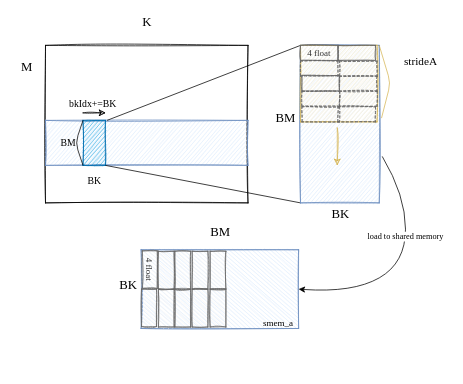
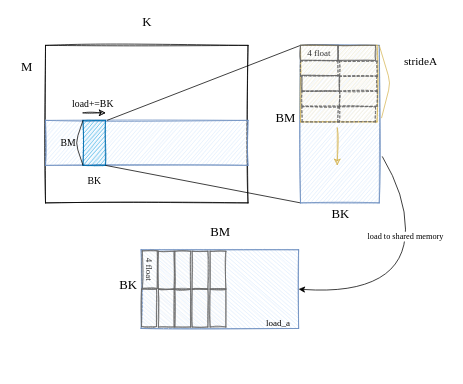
node "bkIdx+=BK": label "bkIdx+=BK" -> "load+=BK"
node "smem_a": label "smem_a" -> "load_a"
